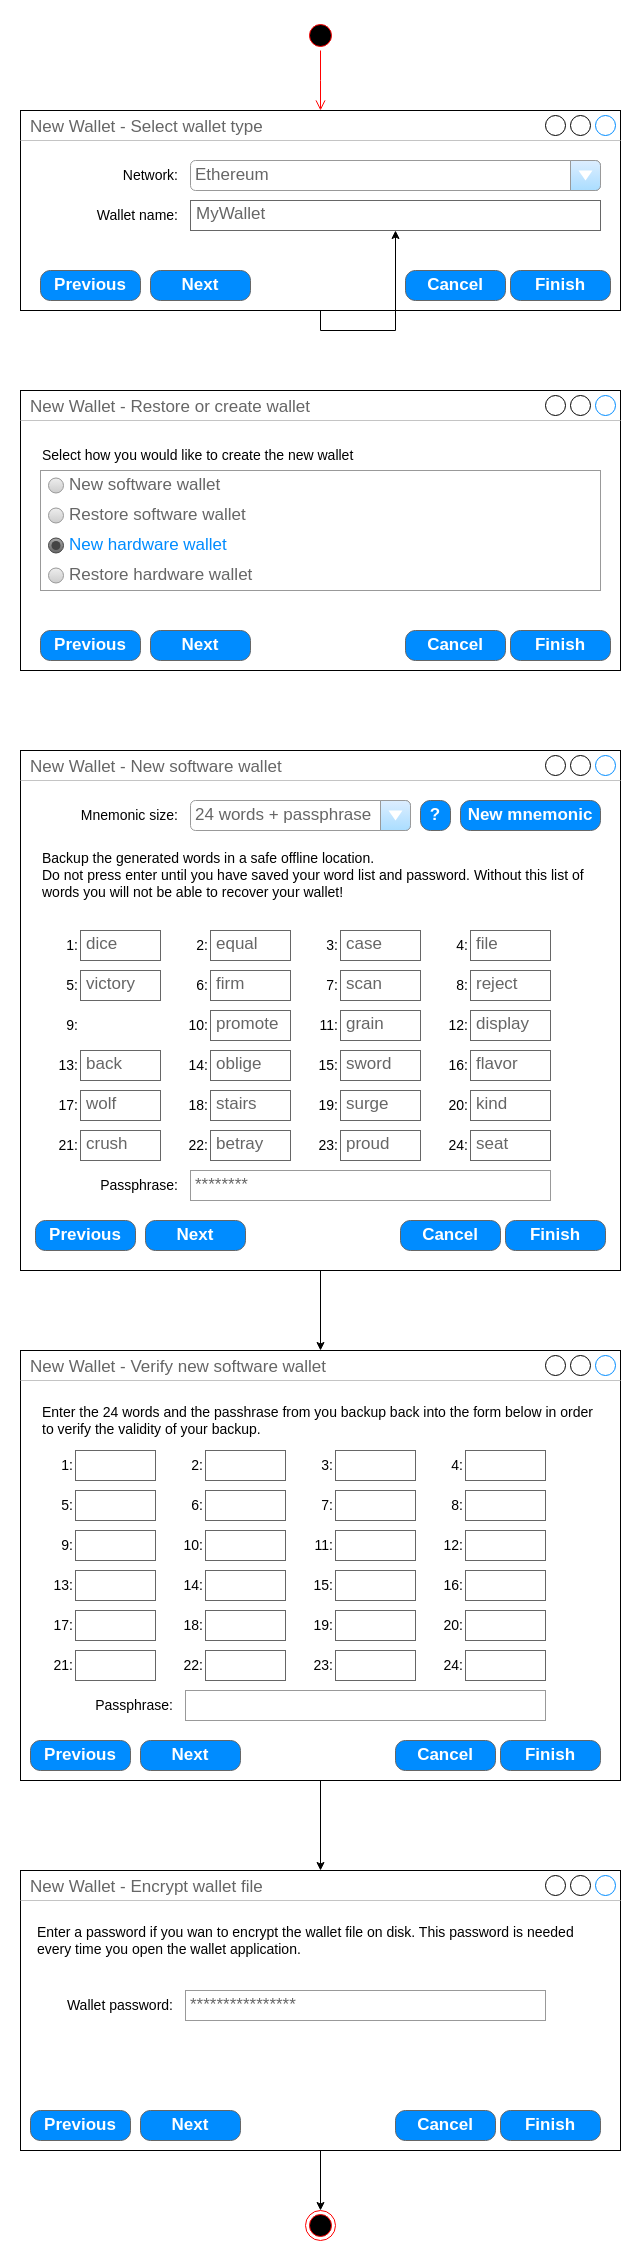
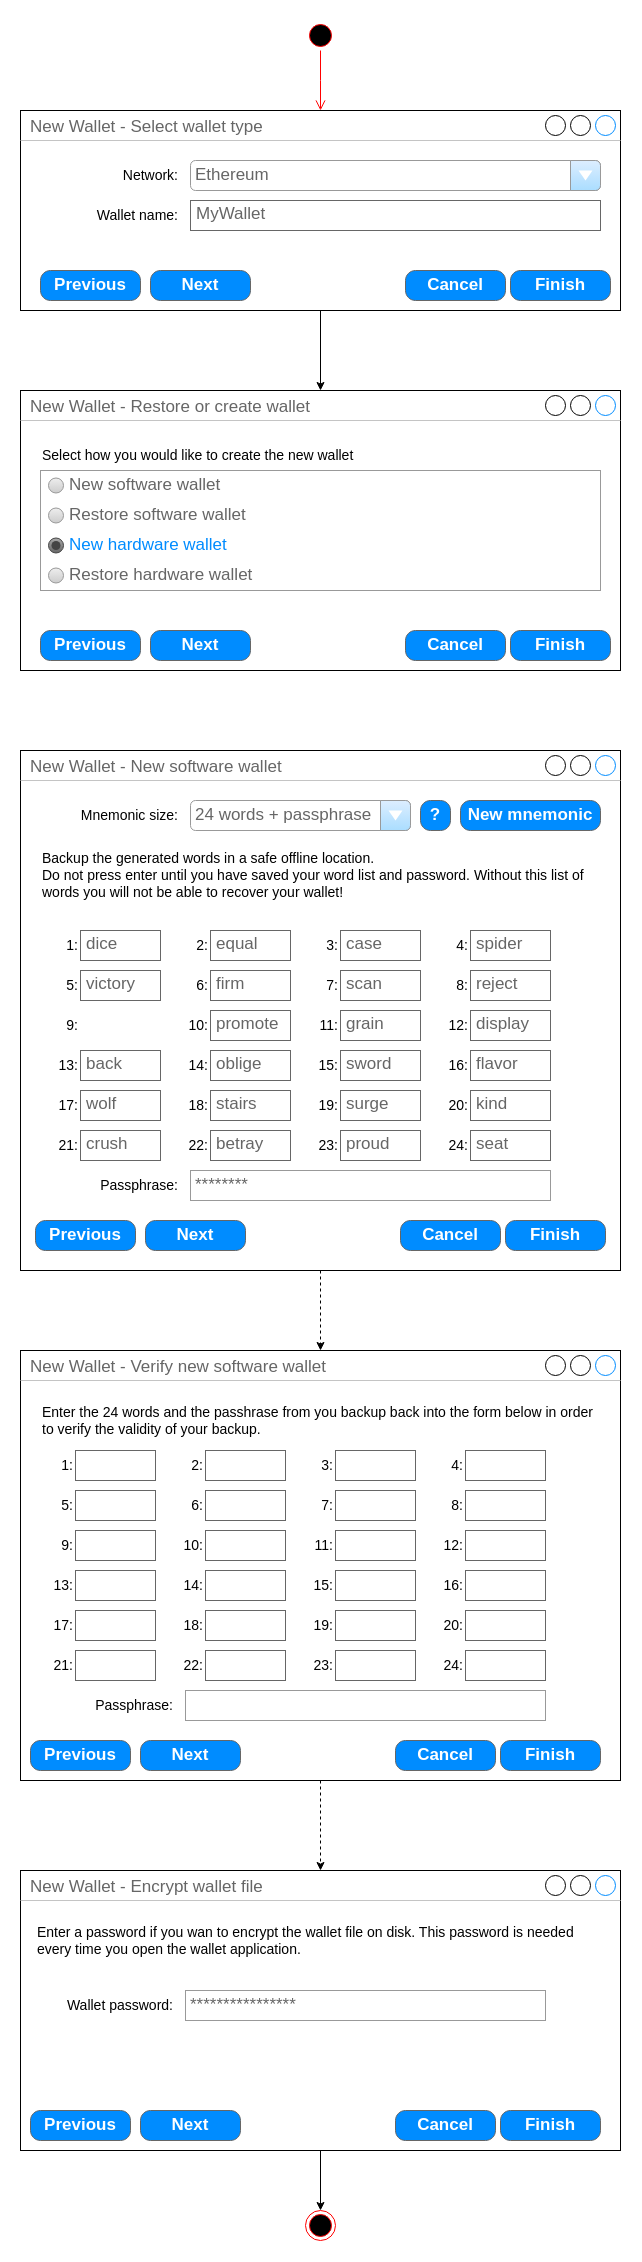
edge "New Wallet - Select wallet type" -> "MyWallet": now "New Wallet - Select wallet type" -> "New Wallet - Restore or create wallet"
node "file": label "file" -> "spider"
edge "New Wallet - New software wallet" -> "New Wallet - Verify new software wallet": style solid -> dashed
edge "New Wallet - Verify new software wallet" -> "New Wallet - Encrypt wallet file": style solid -> dashed
